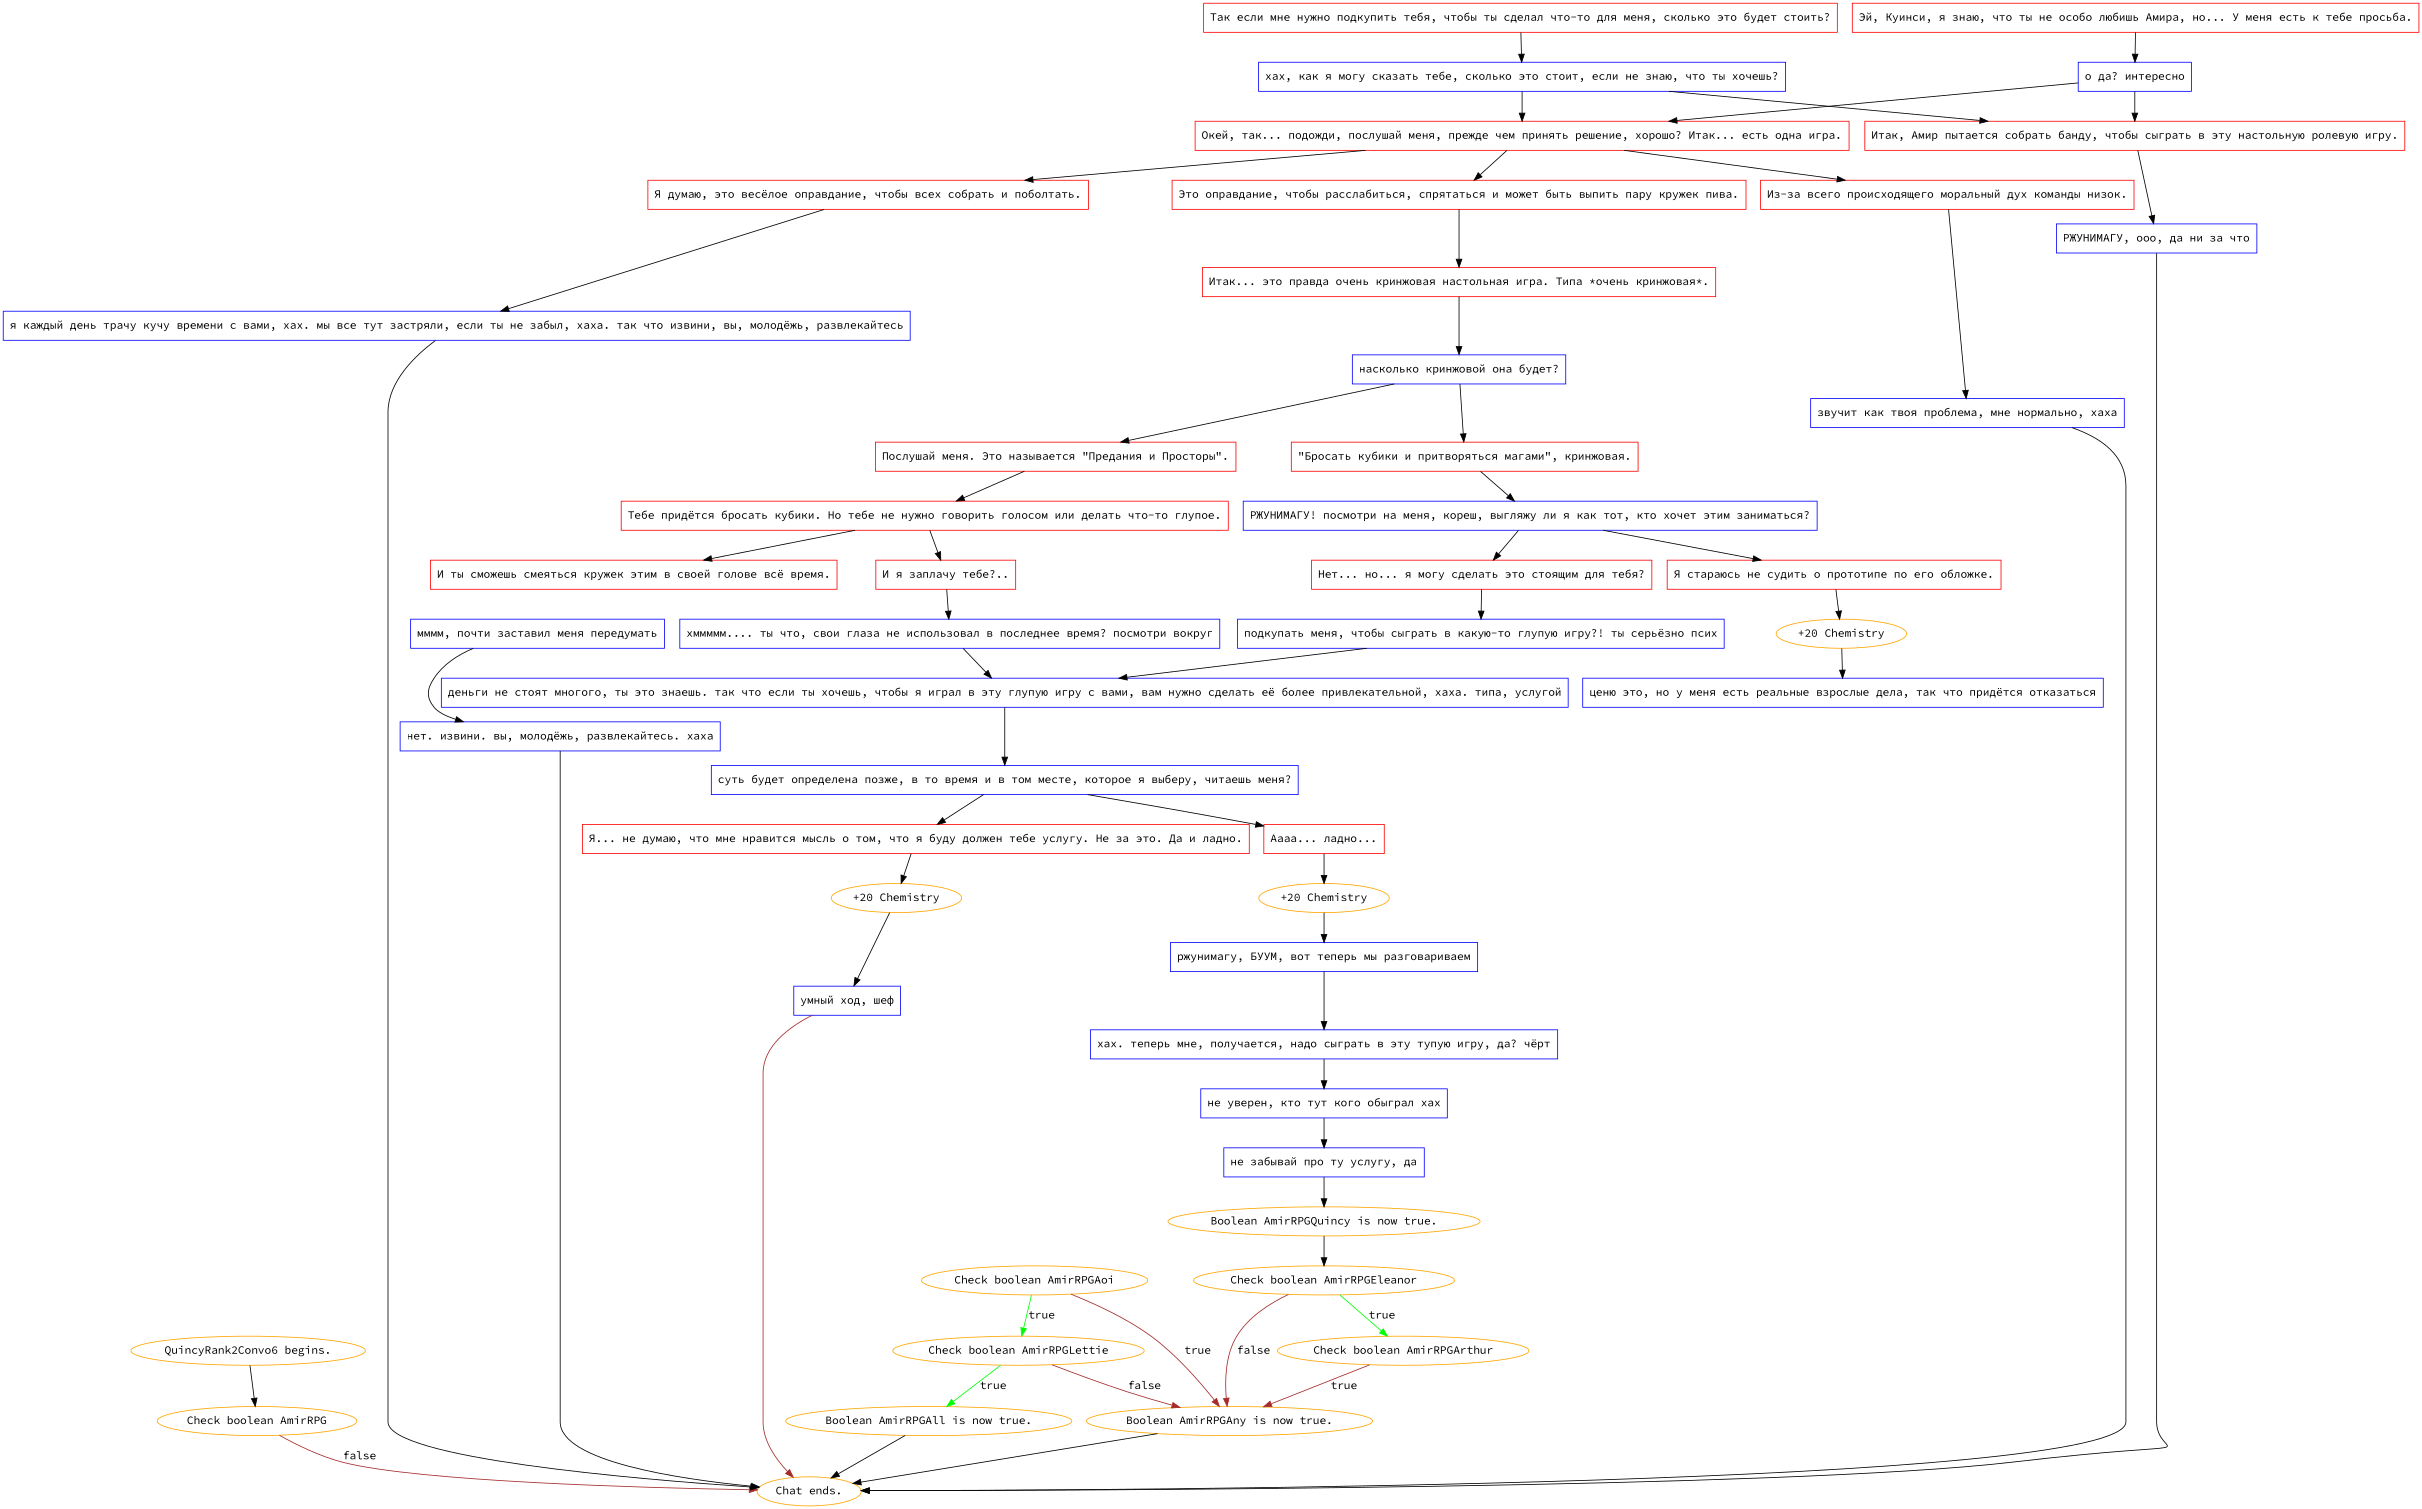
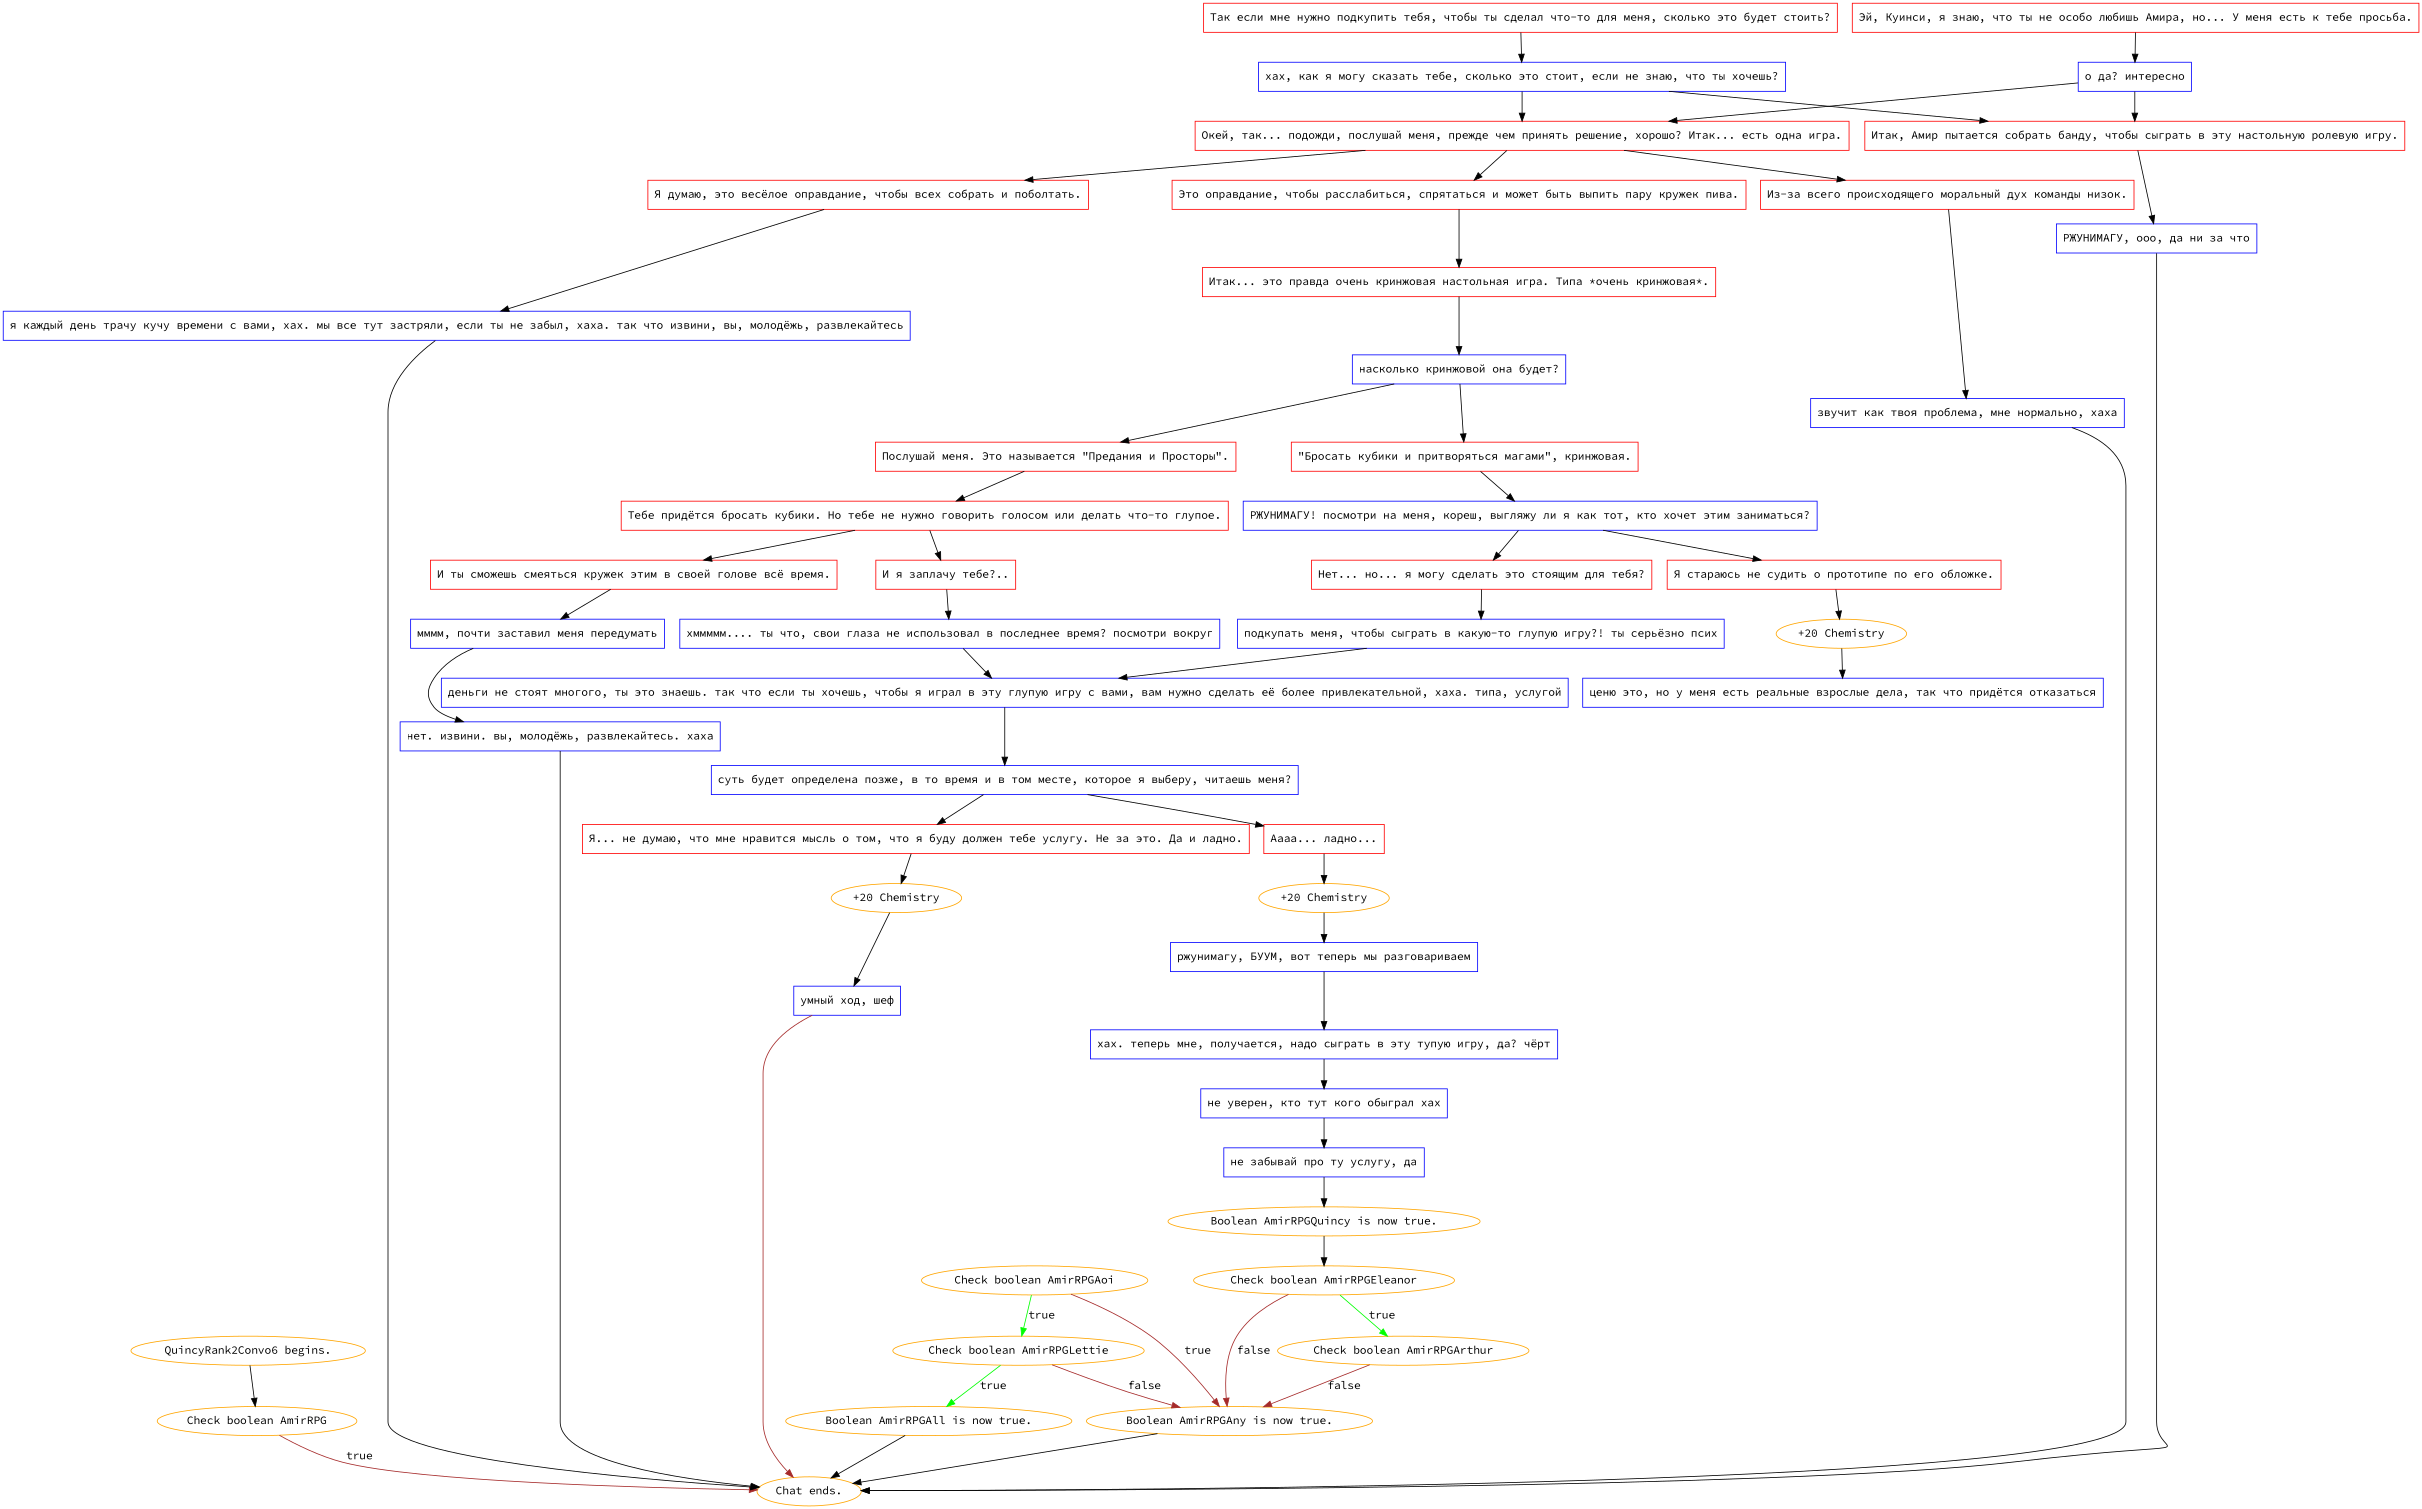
edge "И ты сможешь смеяться кружек этим в своей голове всё время." -> "мммм, почти заставил меня передумать": added
edge "Check boolean AmirRPGArthur" -> "Boolean AmirRPGAny is now true.": label "true" -> "false"
edge "Check boolean AmirRPG" -> "Chat ends.": label "false" -> "true"
